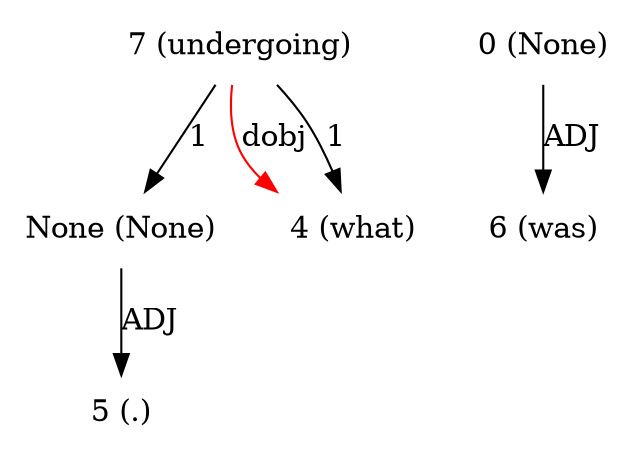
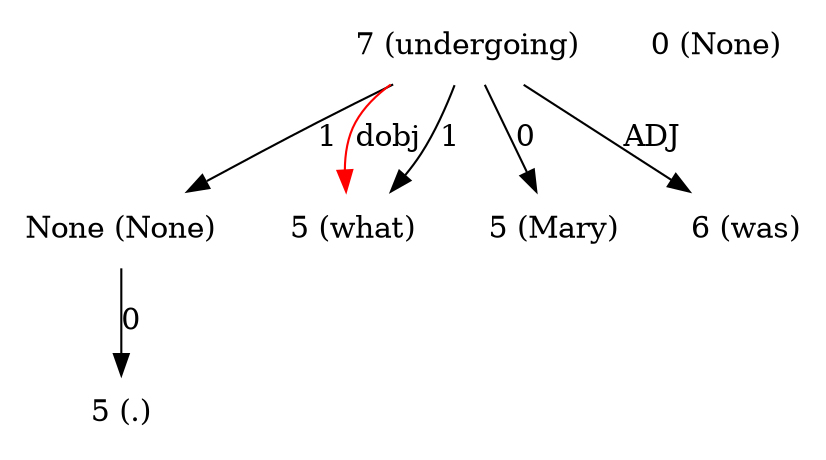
edge "0 (None)" -> "6 (was)": now "7 (undergoing)" -> "6 (was)"
node "4 (what)": label "4 (what)" -> "5 (what)"
node "5 (Mary)": added
edge "None (None)" -> "5 (.)": label "ADJ" -> "0"
